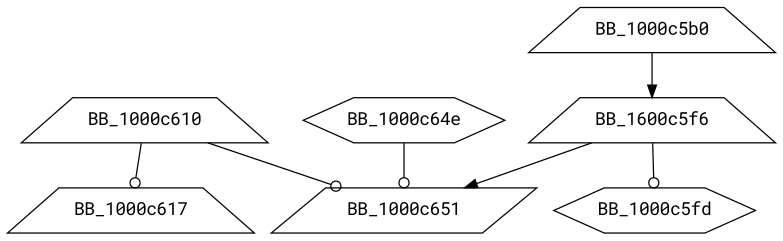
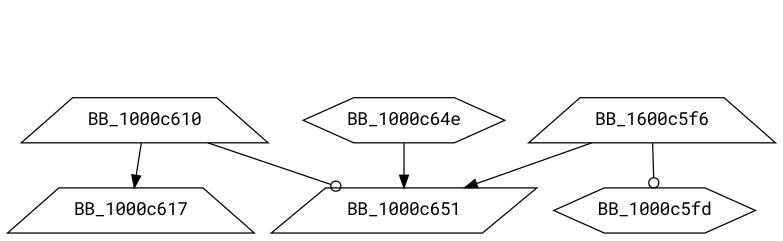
node "BB_1000c5b0": removed
edge "BB_1000c610" -> "BB_1000c617": arrowhead odot -> normal
edge "BB_1000c64e" -> "BB_1000c651": arrowhead odot -> normal
